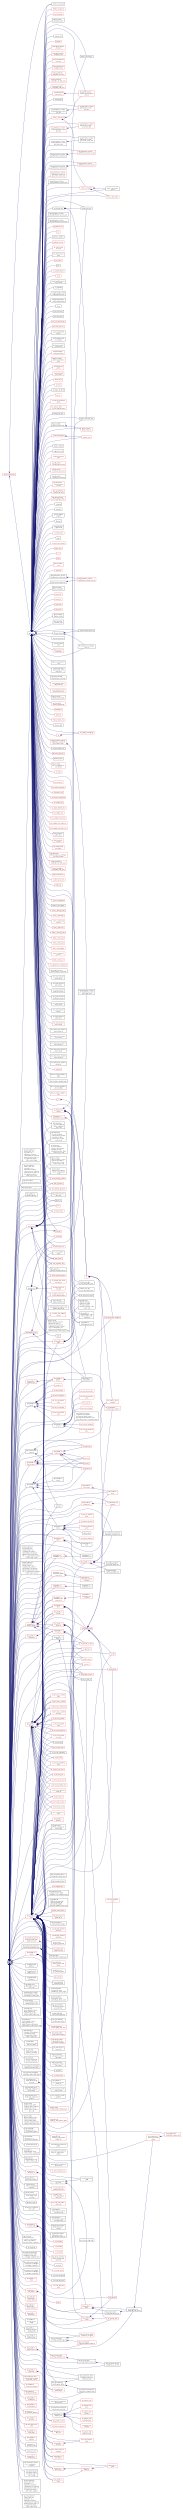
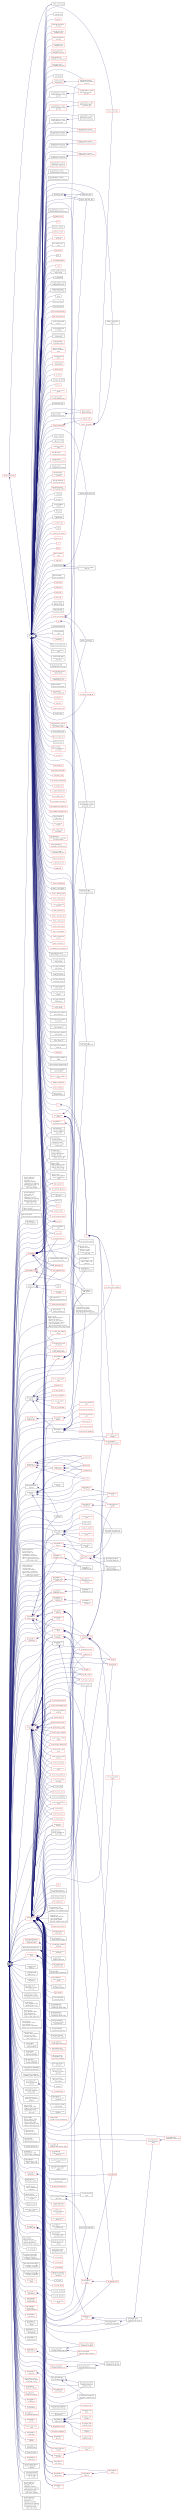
edge "hpx::performance_counters ::performance_counter_set::stop" -> "hpx::lcos::send_channel::set": now "hpx::performance_counters ::performance_counter_set::stop" -> "hpx::async"
